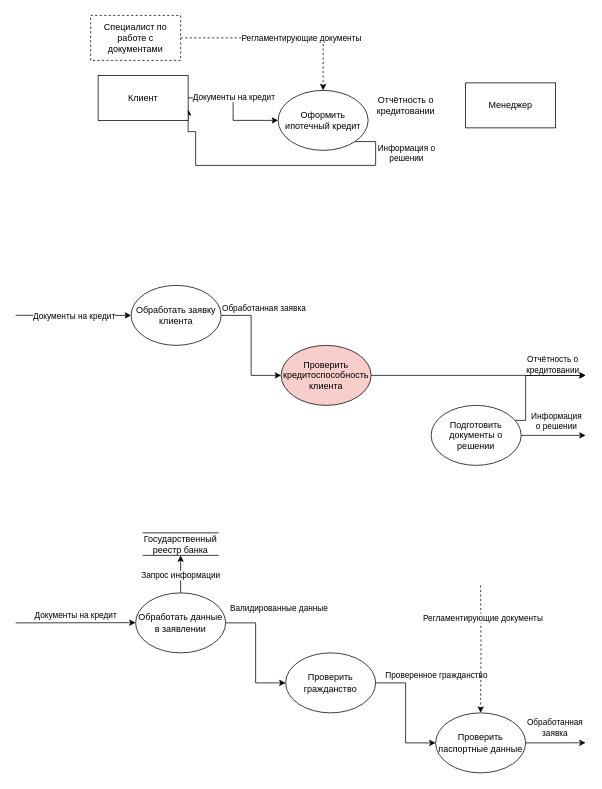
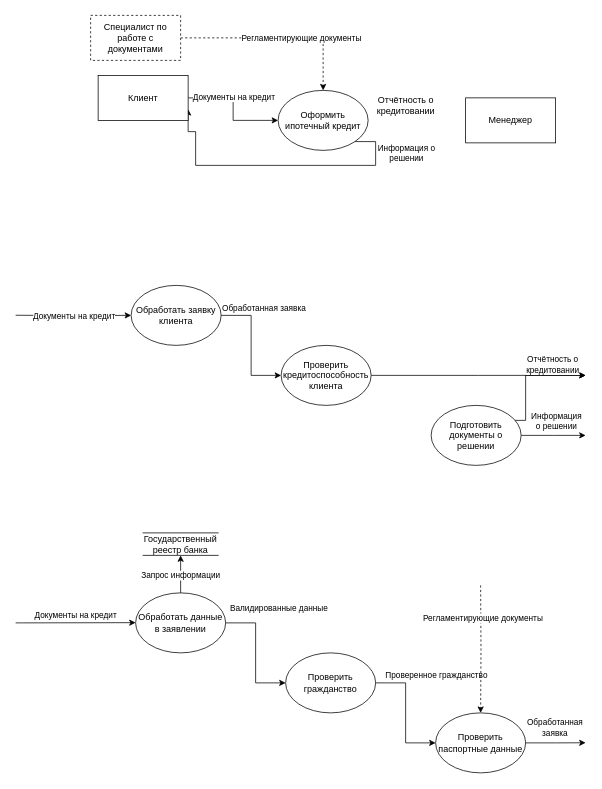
node "Менеджер": moved (510, 105) -> (510, 120)
node "Проверить кредитоспособность клиента": fillcolor #f8cecc -> #ffffff
